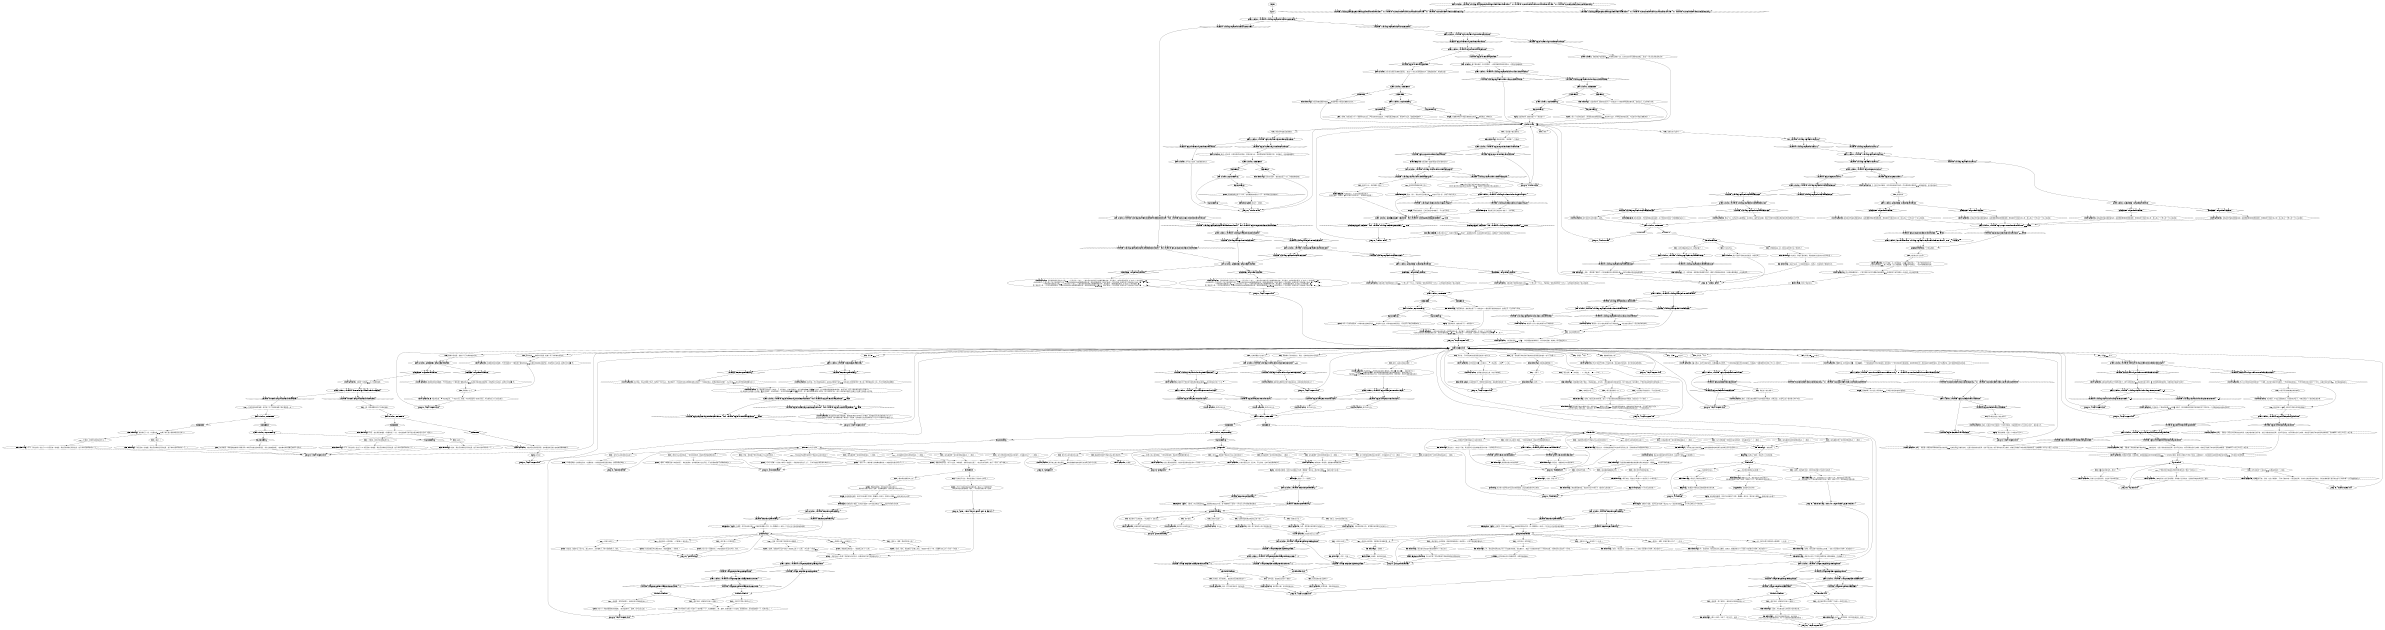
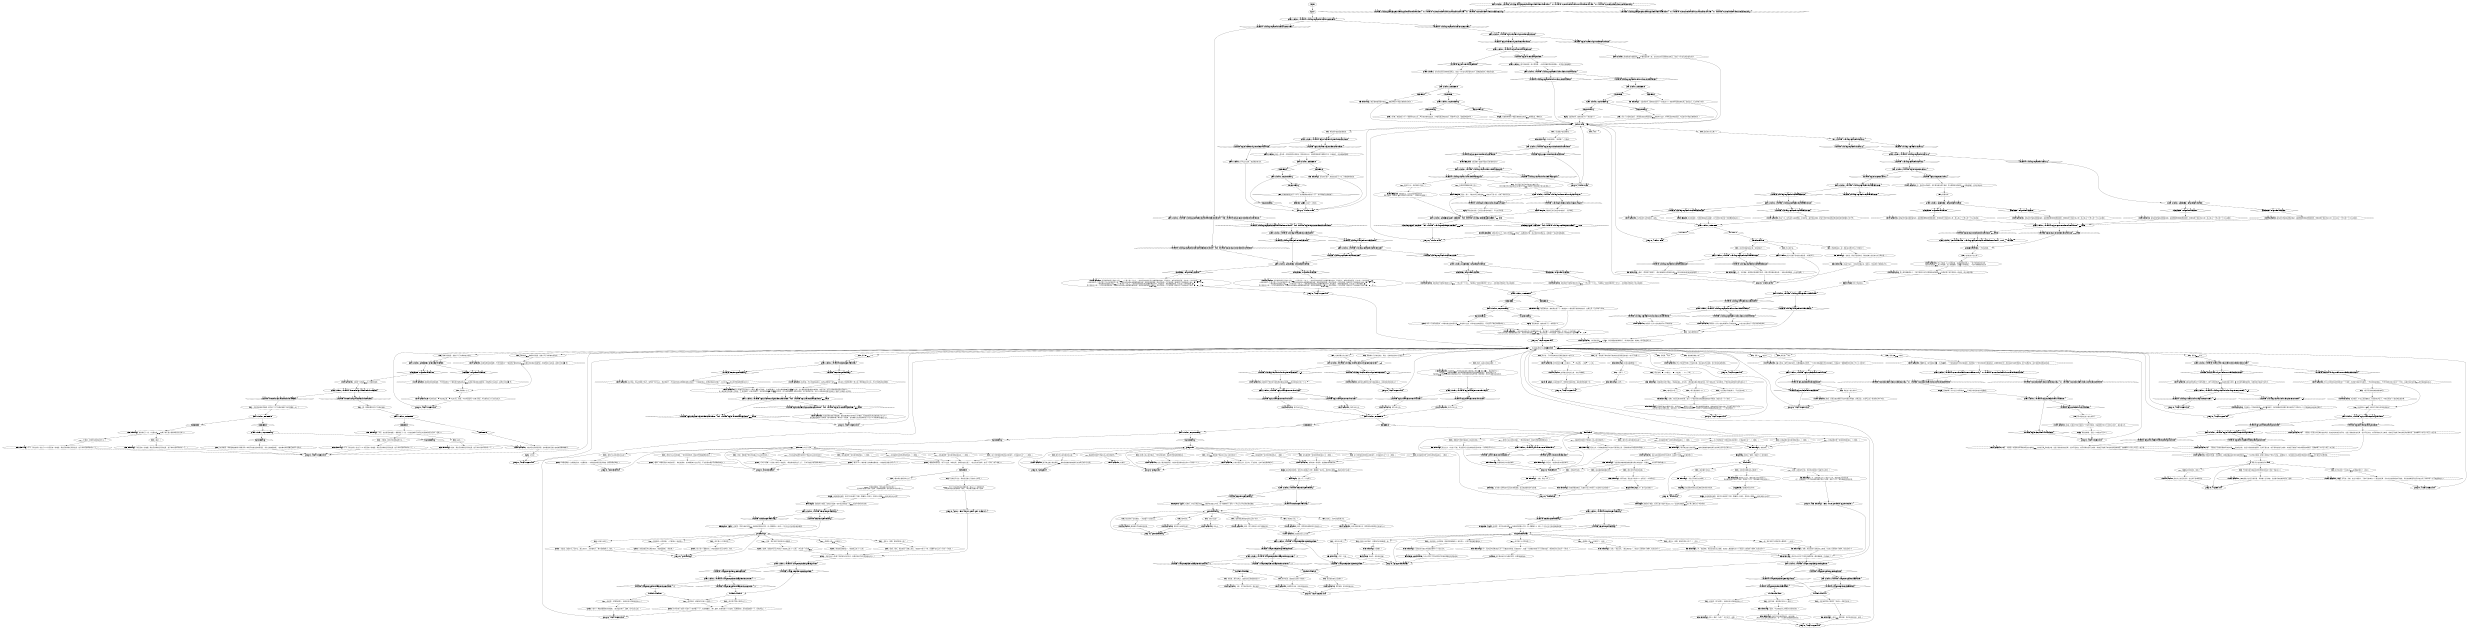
node "viscal success hub": label "viscal success hub" -> "你必须去那座小岛 success hub"
node "a prime hub": label "a prime hub" -> "a 我们可以去渔村里问问 hub"
